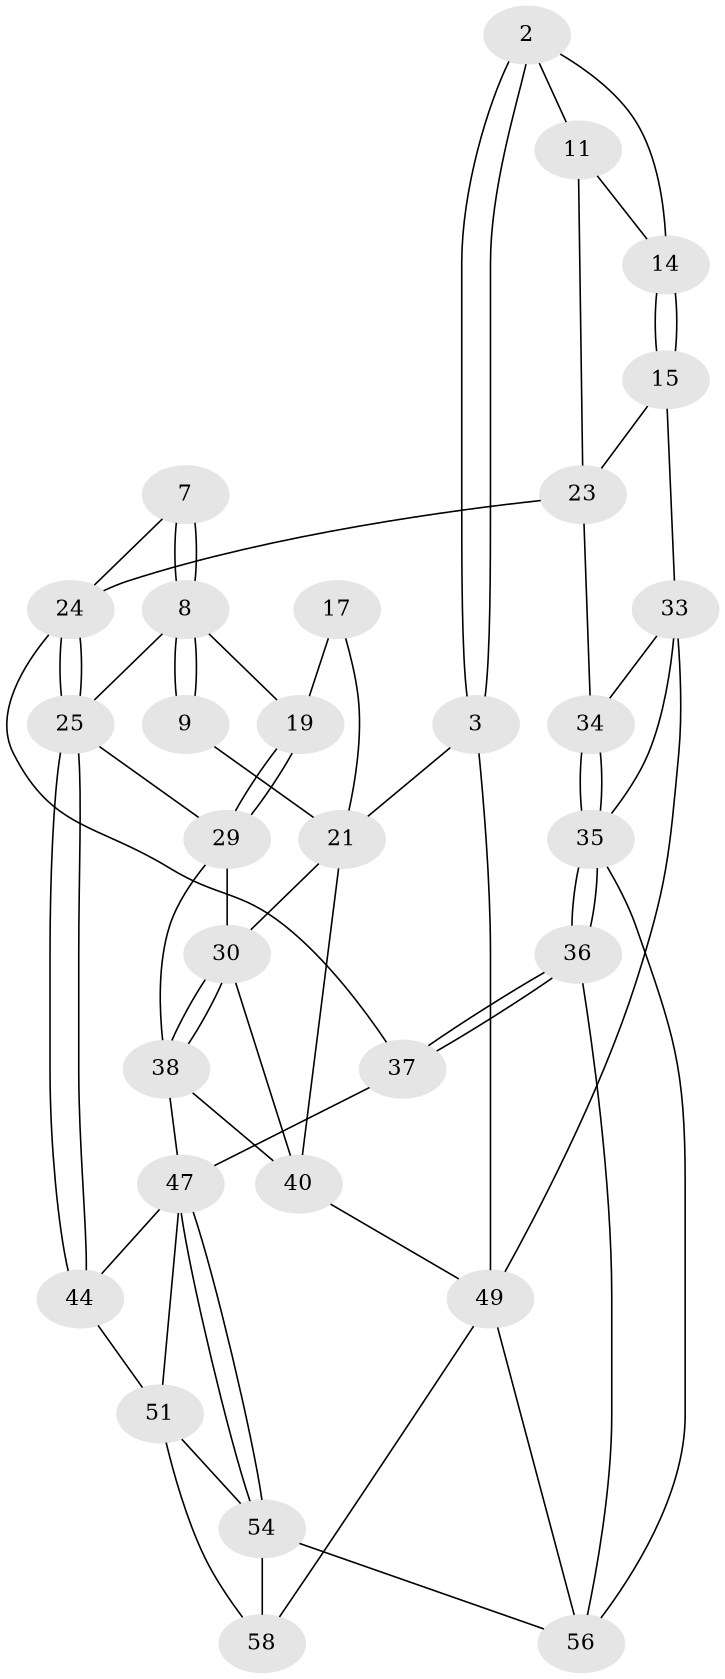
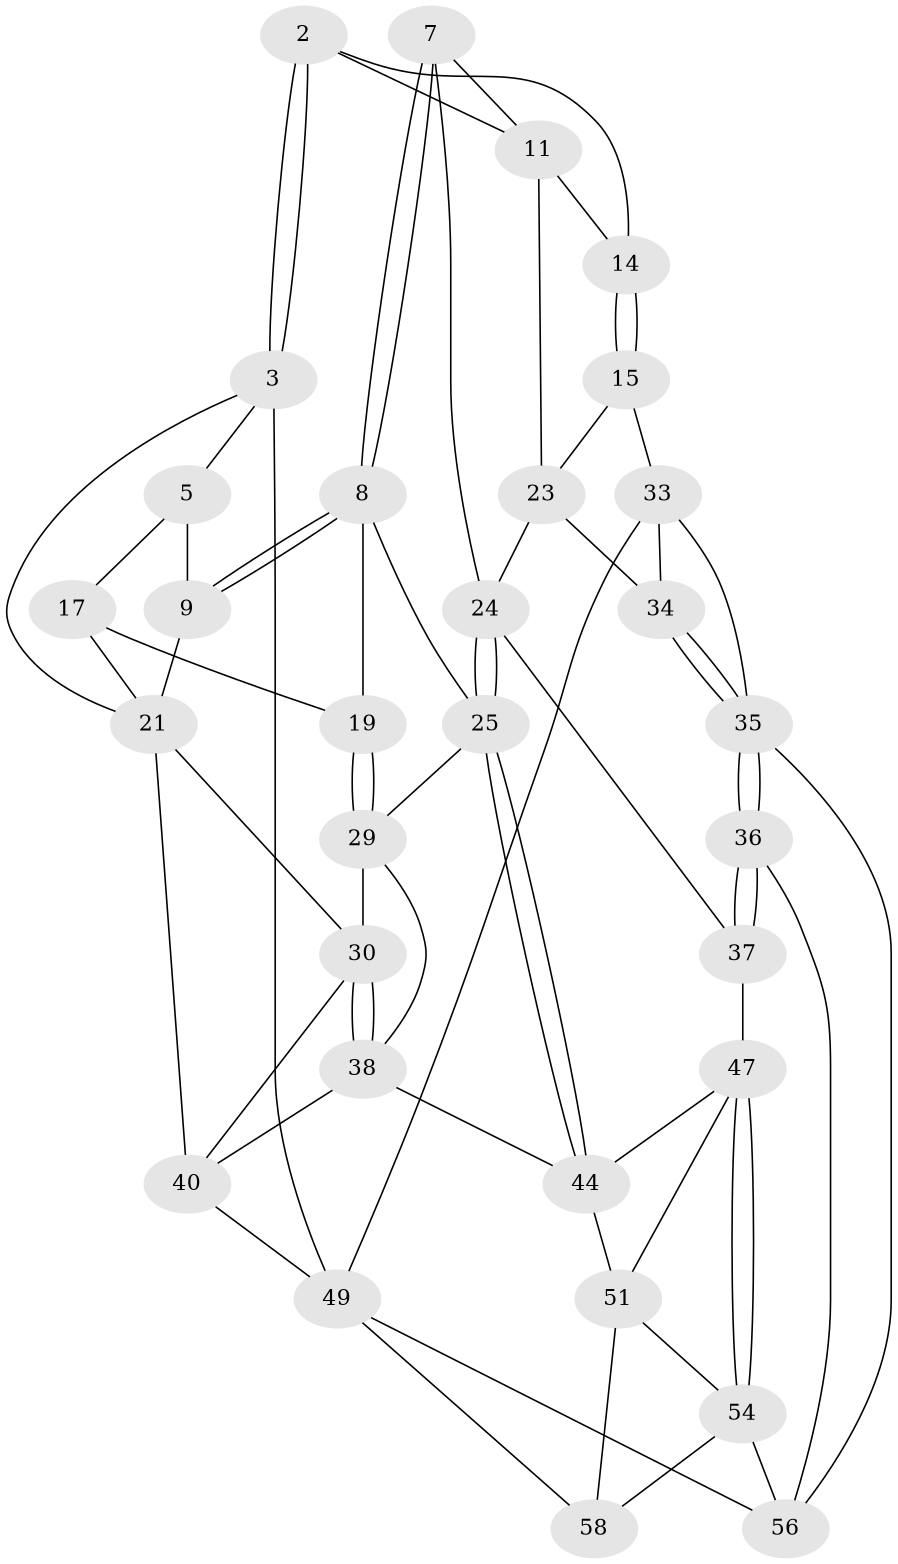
edge "7" -- "11": added
node "5": added
edge "38" -- "47": now "38" -- "44"
